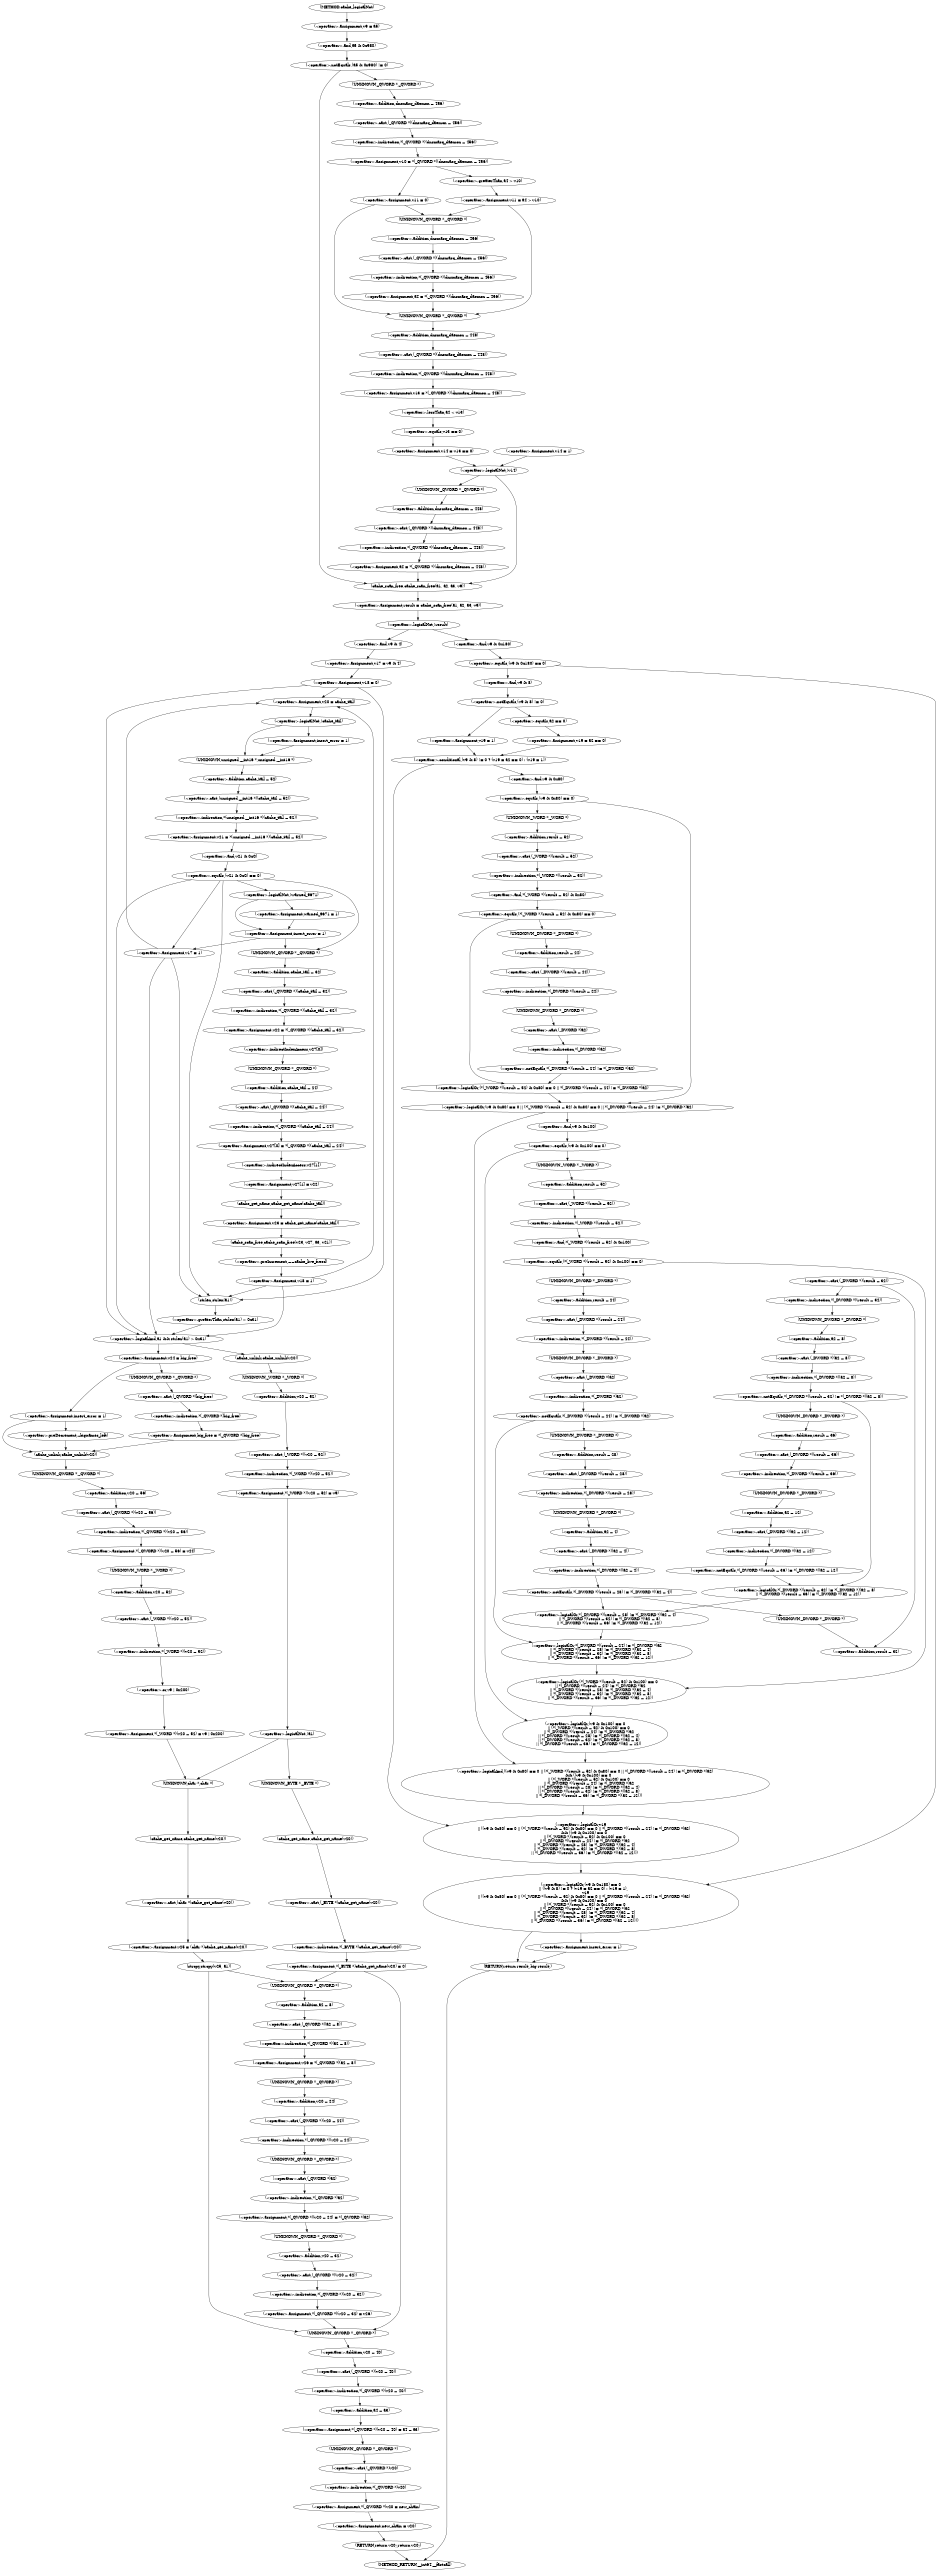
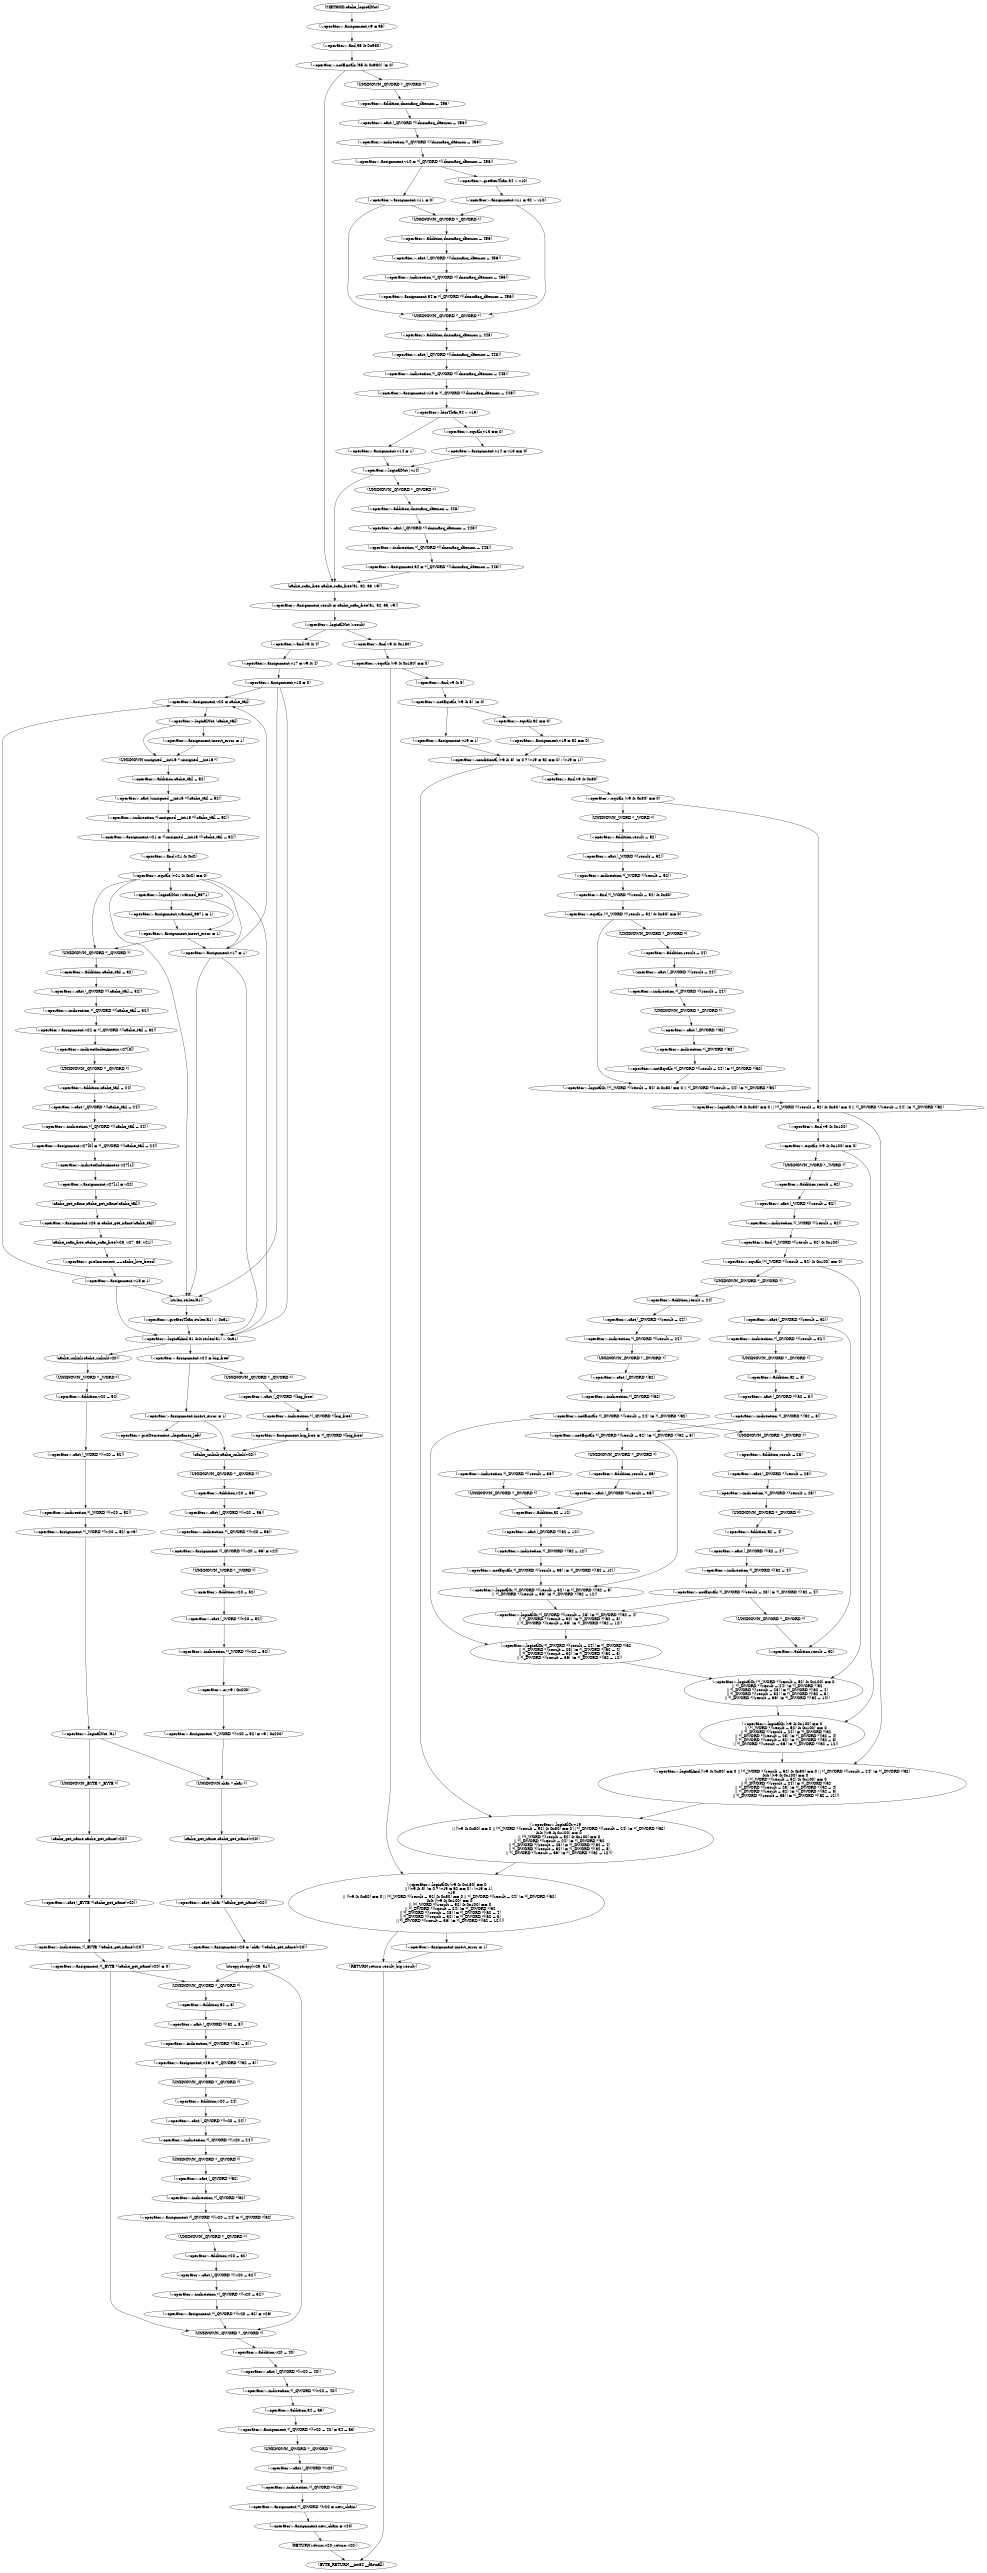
edge "(<operator>.lessThan,a4 < v13)" -> "(<operator>.assignment,v14 = 1)": added
edge "(<operator>.cast,(_DWORD *)(result + 36))" -> "(<operator>.indirection,*(_DWORD *)(result + 36))": now "(<operator>.cast,(_DWORD *)(result + 36))" -> "(<operator>.addition,a2 + 12)"
node "(METHOD_RETURN,__int64 __fastcall)": label "(METHOD_RETURN,__int64 __fastcall)" -> "(BYTE_RETURN,__int64 __fastcall)"
